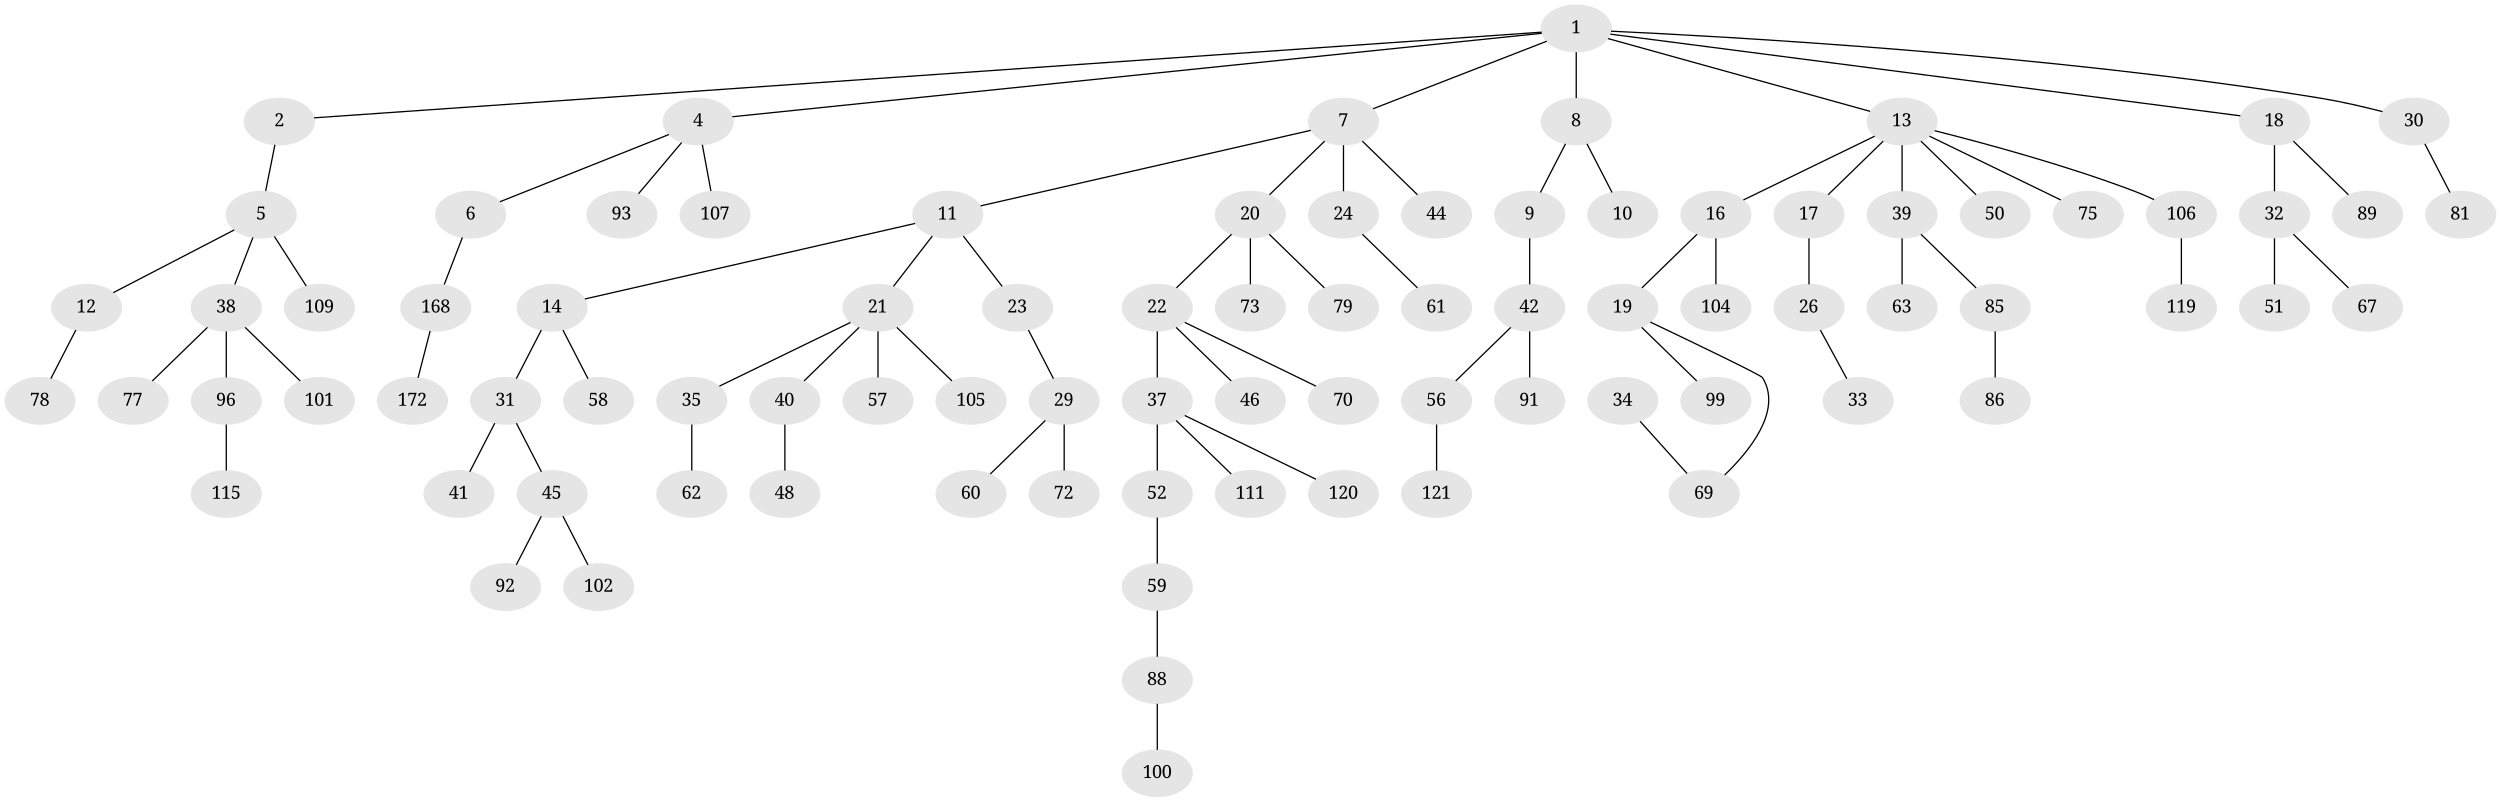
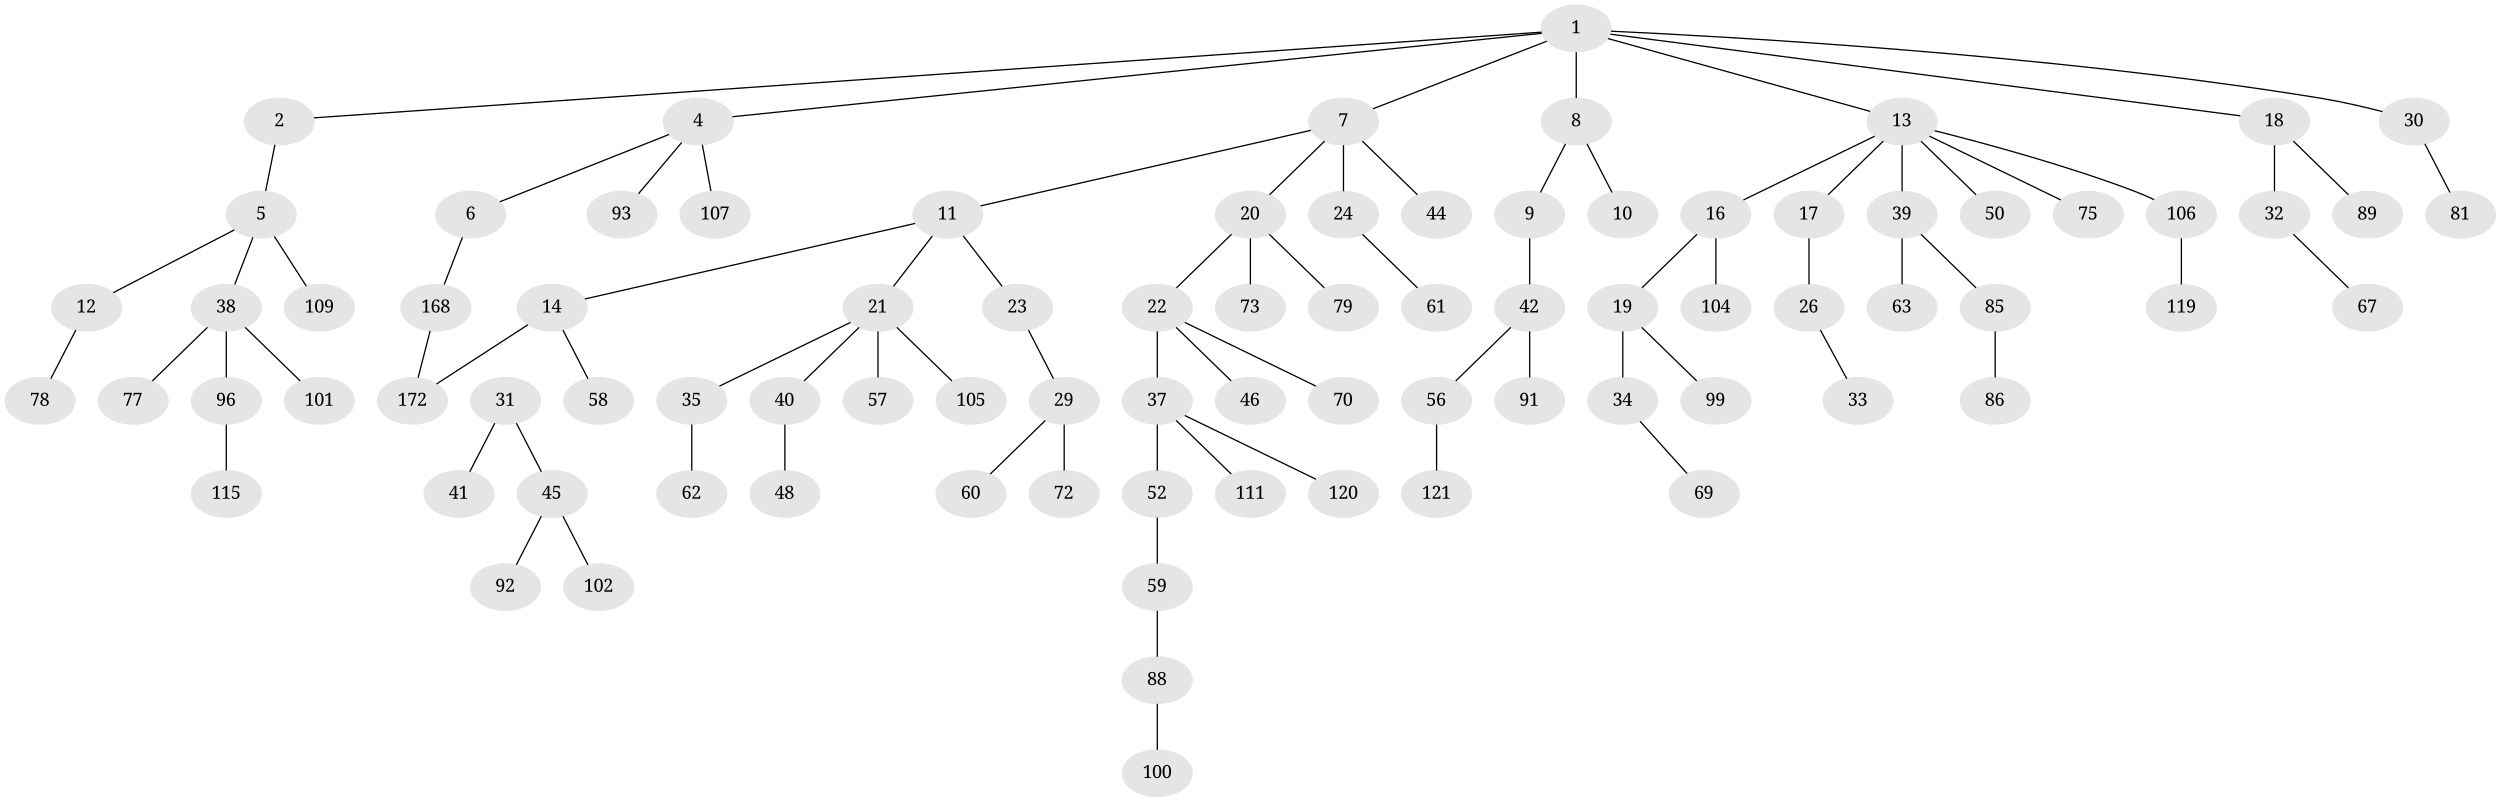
node "51": removed
edge "14" -- "31": now "14" -- "172"
edge "19" -- "69": now "19" -- "34"
